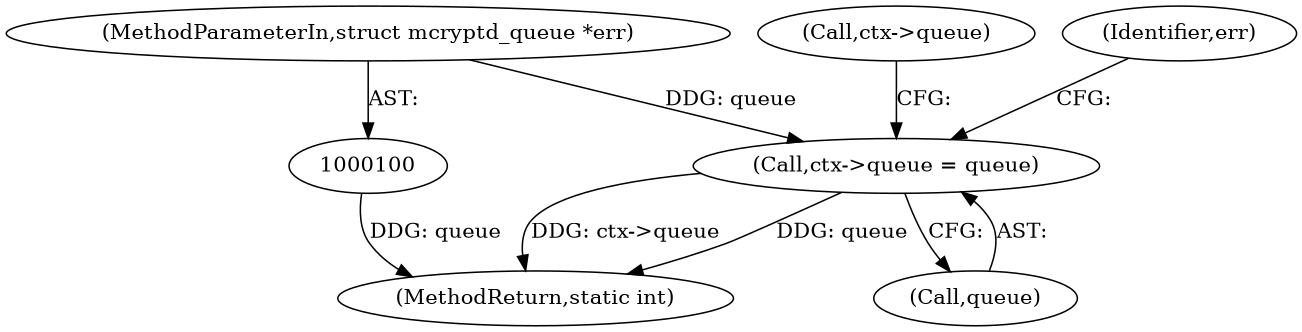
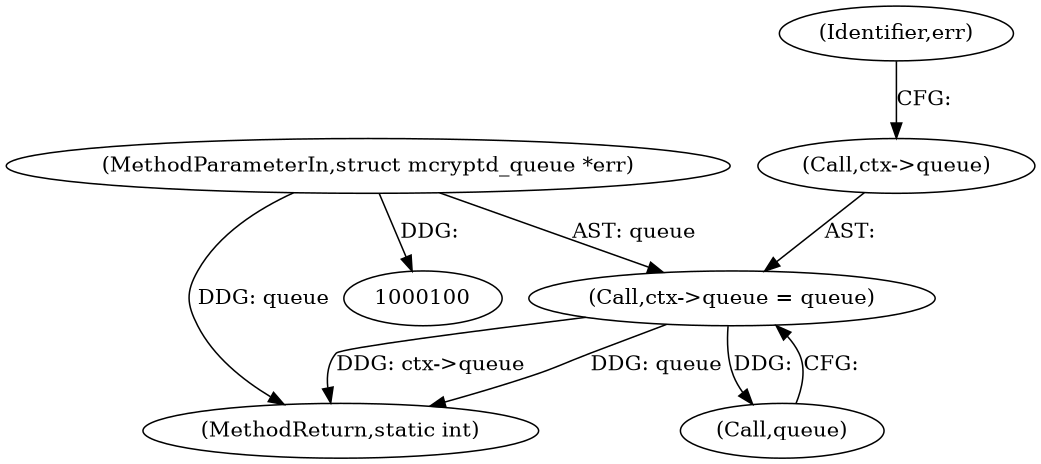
edge "(Identifier,err)" -> "(Call,ctx->queue = queue)": now "(Identifier,err)" -> "(Call,ctx->queue)"
edge "(MethodParameterIn,struct mcryptd_queue *err)" -> "1000100": label "AST: " -> "DDG: "
edge "(MethodParameterIn,struct mcryptd_queue *err)" -> "(Call,ctx->queue = queue)": label "DDG: queue" -> "AST: queue"
edge "(Call,ctx->queue)" -> "(Call,ctx->queue = queue)": label "CFG: " -> "AST: "
edge "(Call,ctx->queue = queue)" -> "(Call,queue)": label "CFG: " -> "DDG: "
edge "(Call,queue)" -> "(Call,ctx->queue = queue)": label "AST: " -> "CFG: "
edge "1000100" -> "(MethodReturn,static int)": now "(MethodParameterIn,struct mcryptd_queue *err)" -> "(MethodReturn,static int)"
